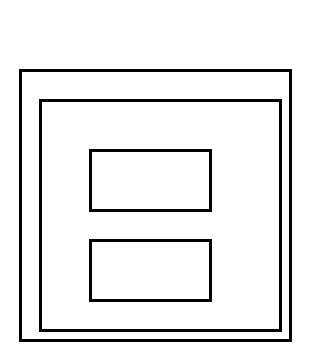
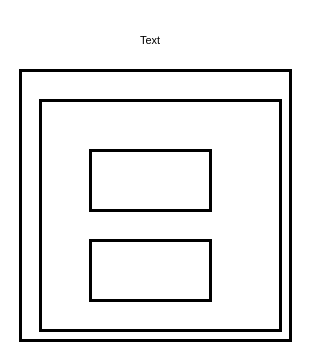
node "Text": added
